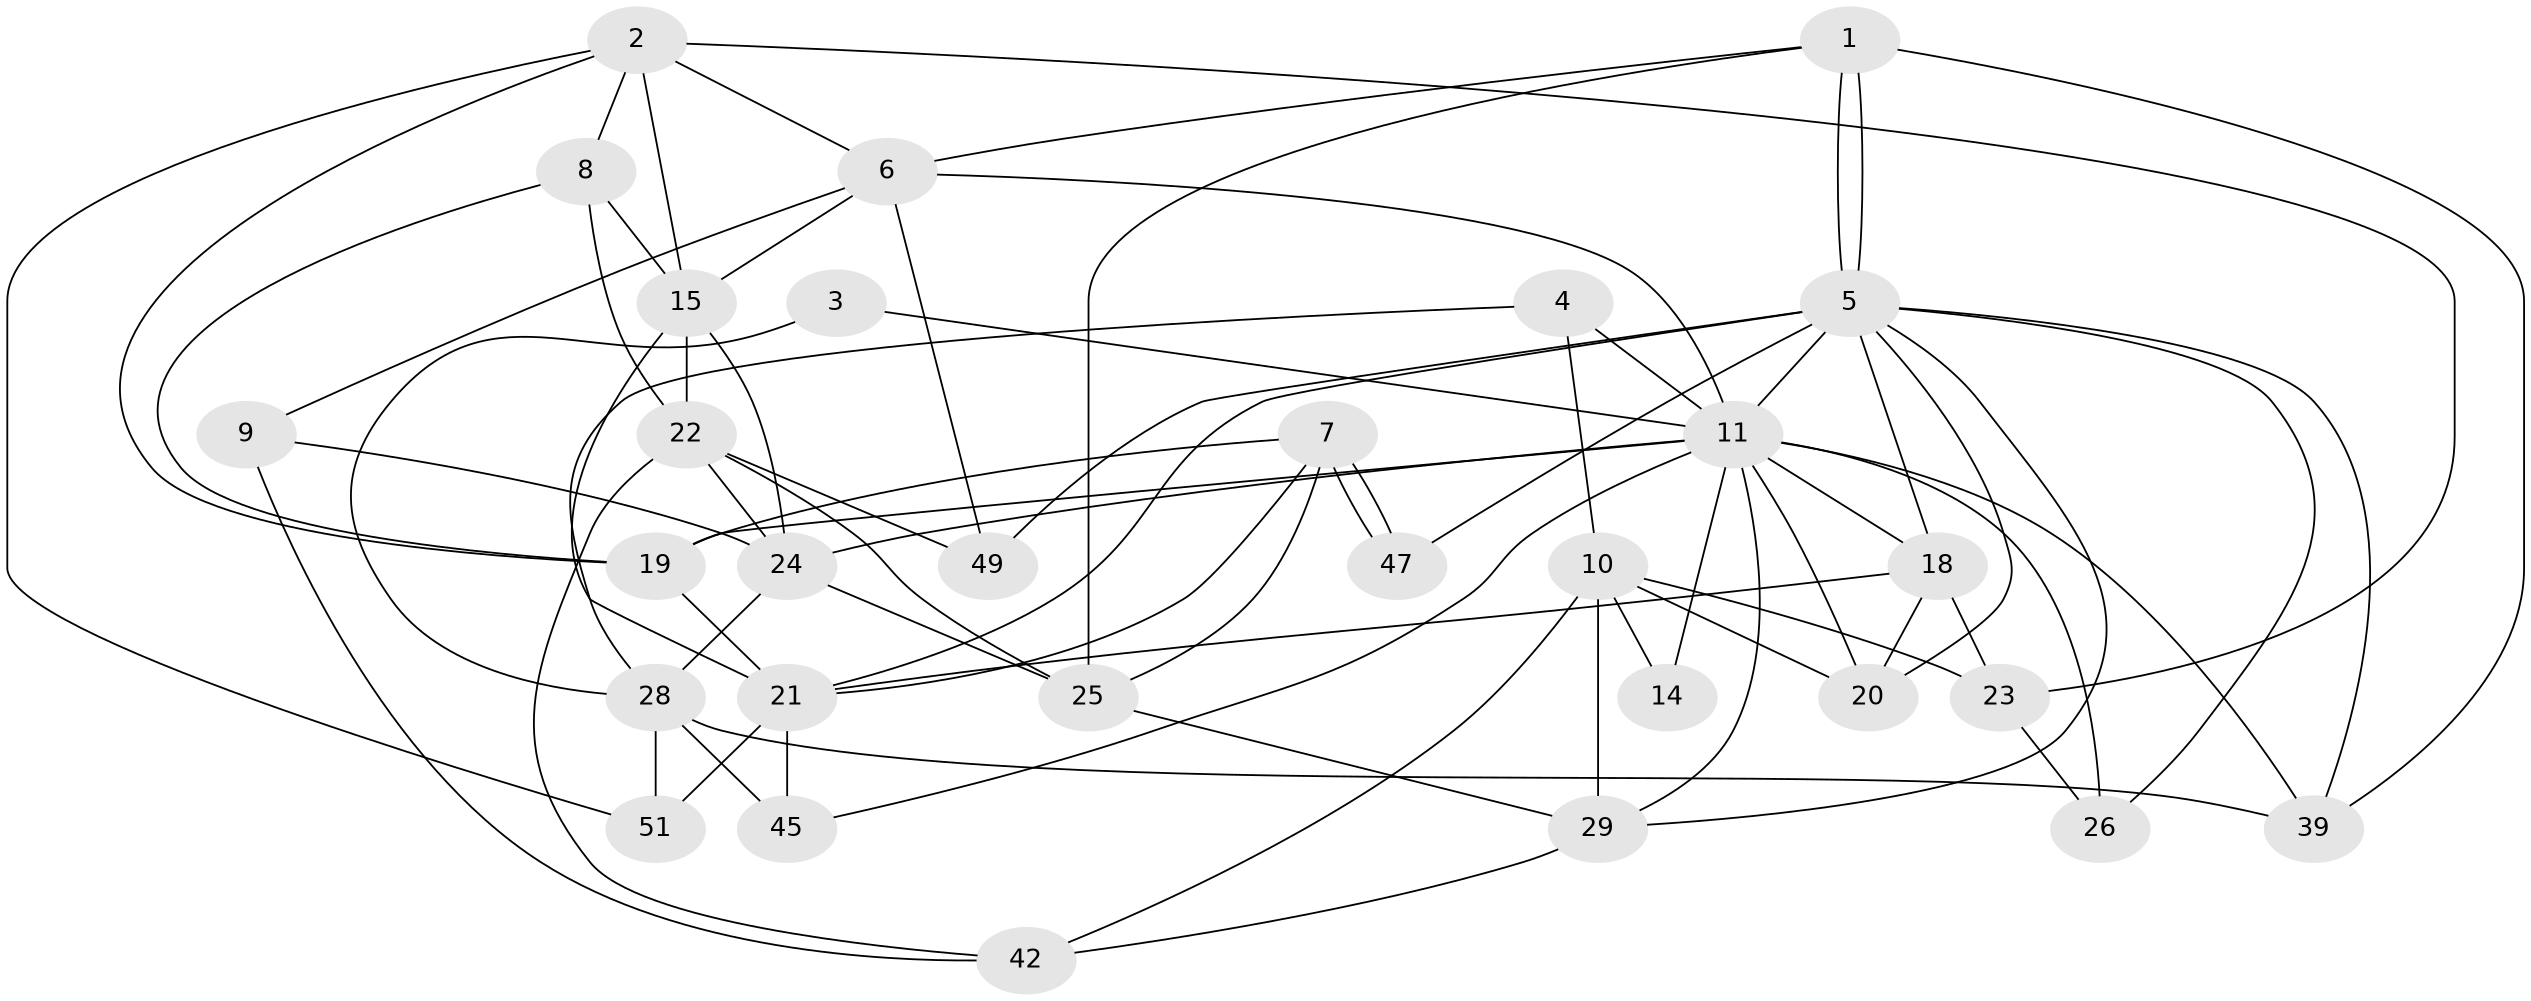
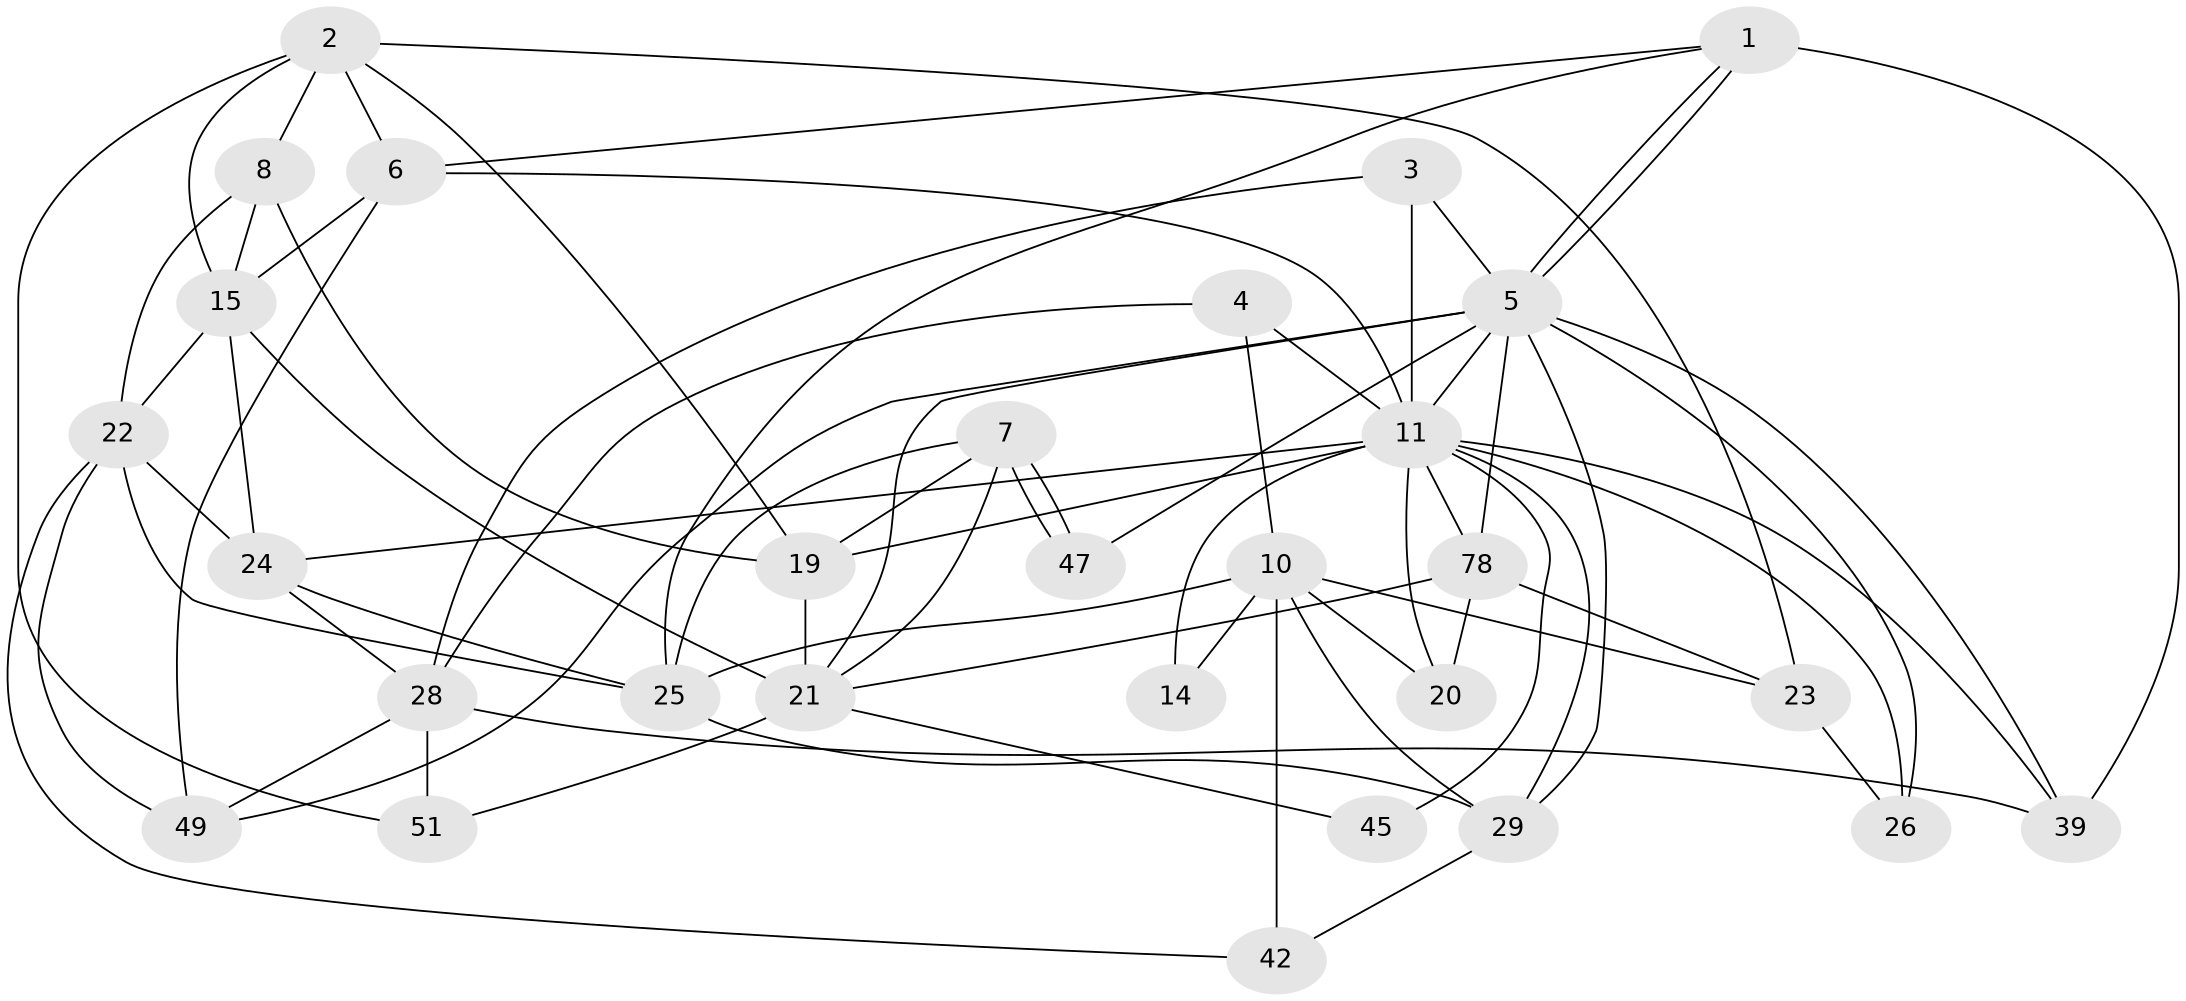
node "9": removed
edge "5" -- "20": now "5" -- "3"
node "18": label "18" -> "78"
edge "10" -- "25": added
edge "28" -- "45": now "28" -- "49"
